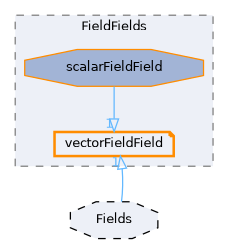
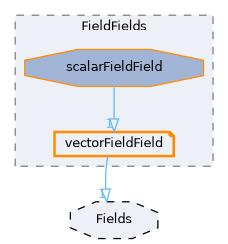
edge "Fields" -> "vectorFieldField": reversed
